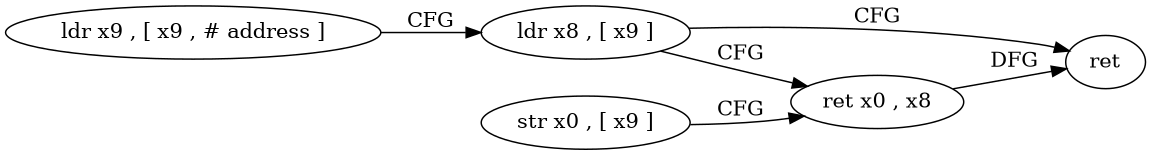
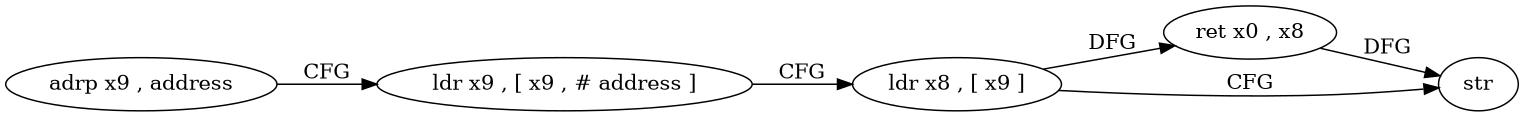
edge "ldr x8 , [ x9 ]" -> "ret x0 , x8": label "CFG" -> "DFG"
node "ret": label "ret" -> "str"
node "adrp x9 , address": added
node "str x0 , [ x9 ]": removed
